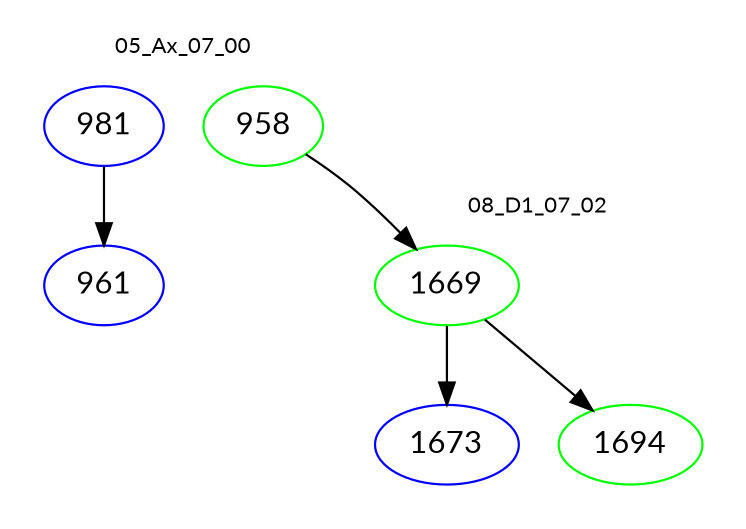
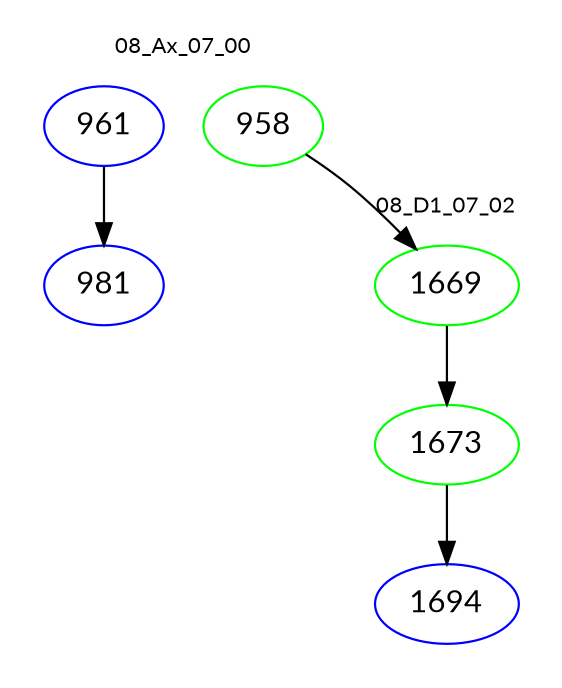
cluster "05_Ax_07_00": label "05_Ax_07_00" -> "08_Ax_07_00"
edge "981" -> "961": reversed
edge "1669" -> "1694": now "1673" -> "1694"
node "1673": color blue -> green
node "1694": color green -> blue
